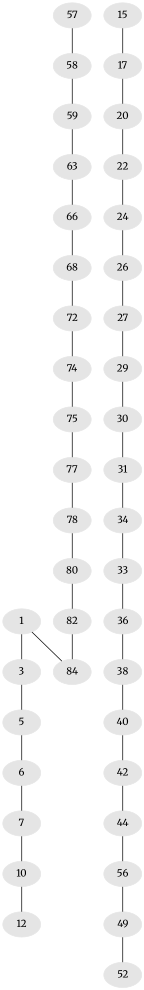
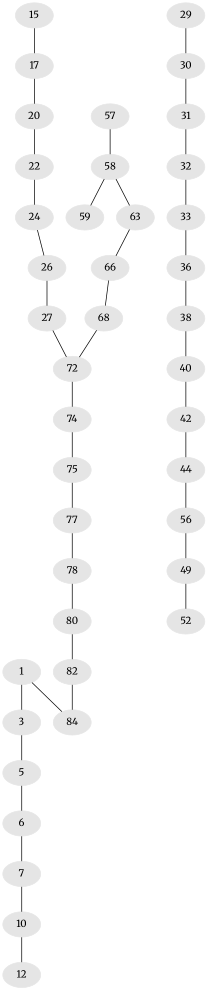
edge "59" -- "63": now "58" -- "63"
edge "27" -- "29": now "27" -- "72"
node "34": label "34" -> "32"
